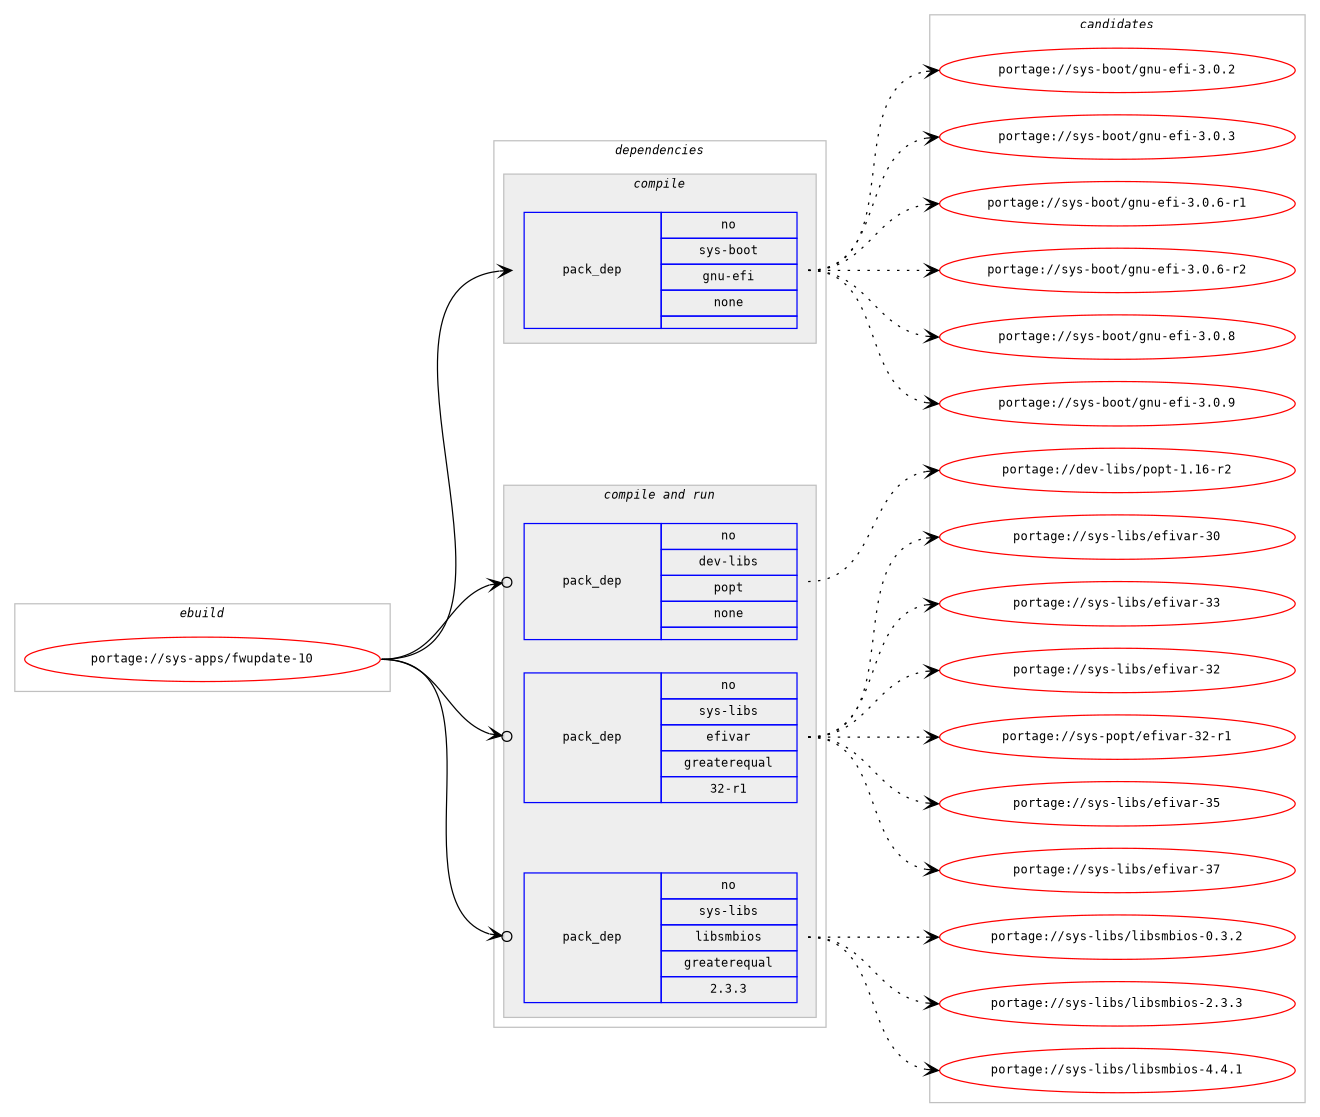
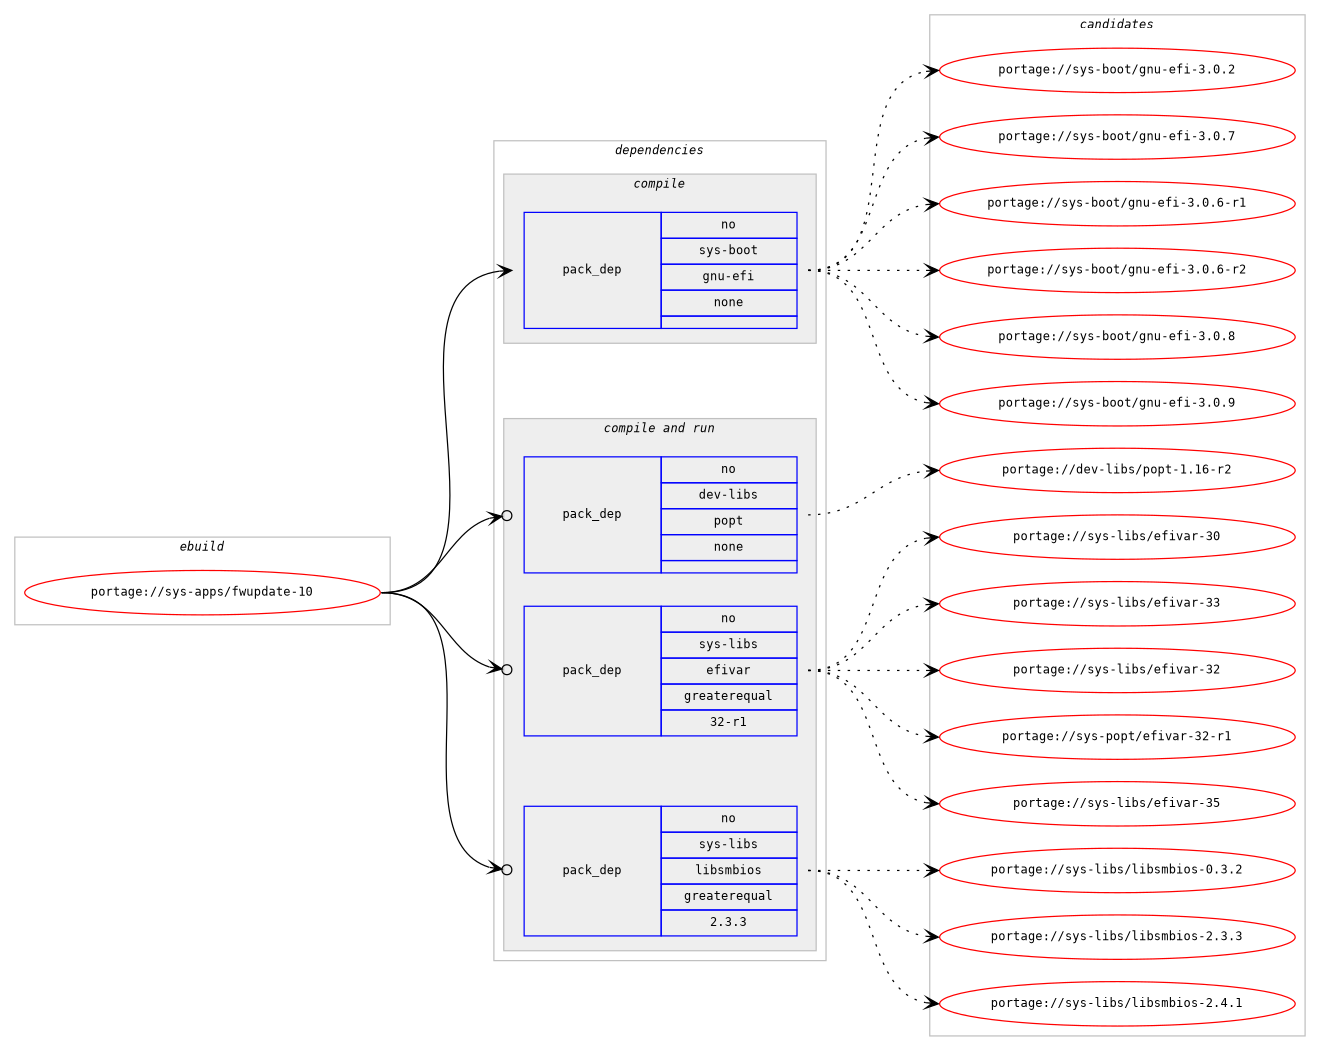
node "portage://sys-boot/gnu-efi-3.0.3": label "portage://sys-boot/gnu-efi-3.0.3" -> "portage://sys-boot/gnu-efi-3.0.7"
node "portage://sys-libs/efivar-37": removed
node "portage://sys-libs/libsmbios-4.4.1": label "portage://sys-libs/libsmbios-4.4.1" -> "portage://sys-libs/libsmbios-2.4.1"
